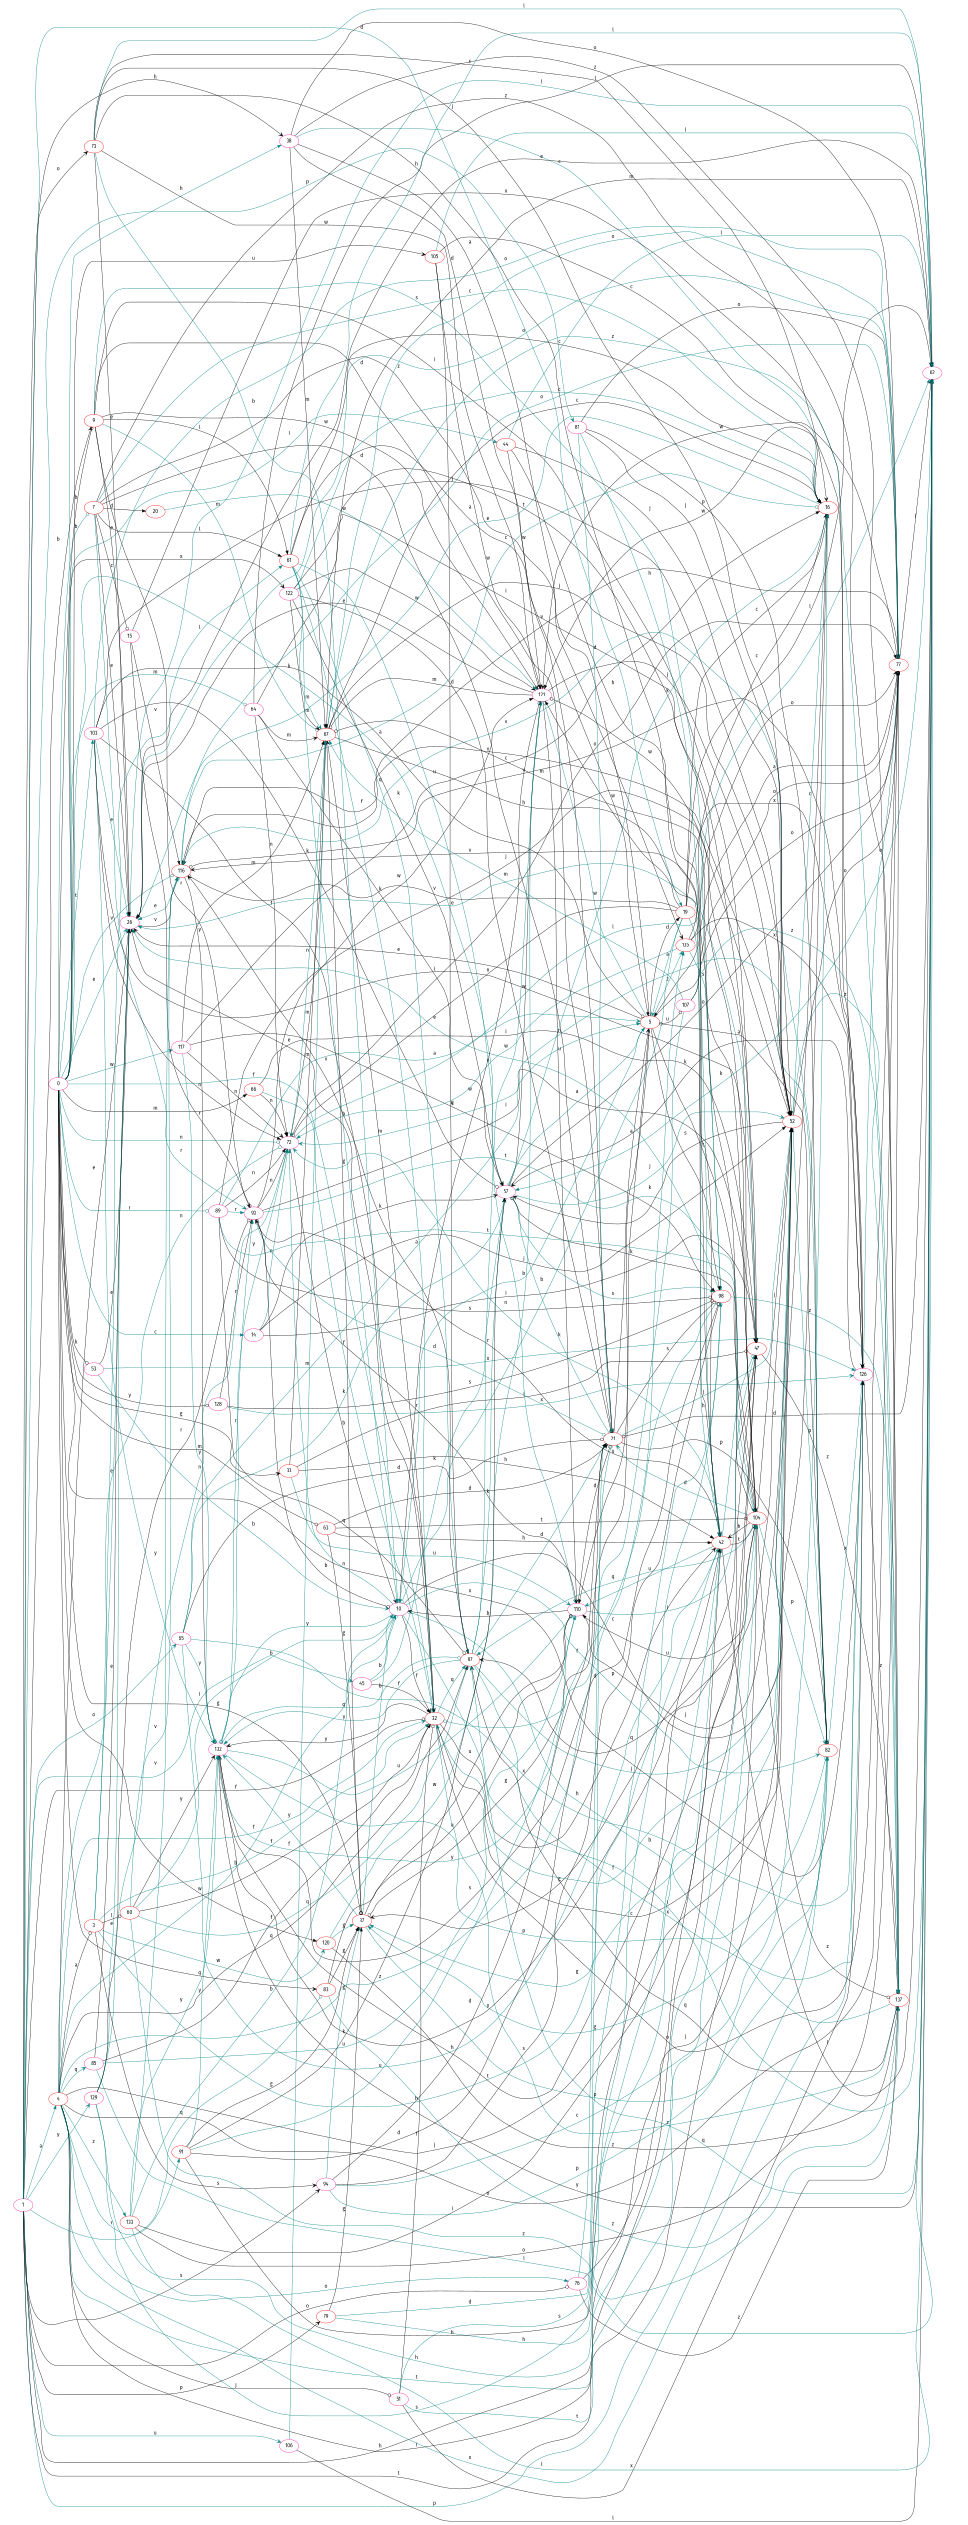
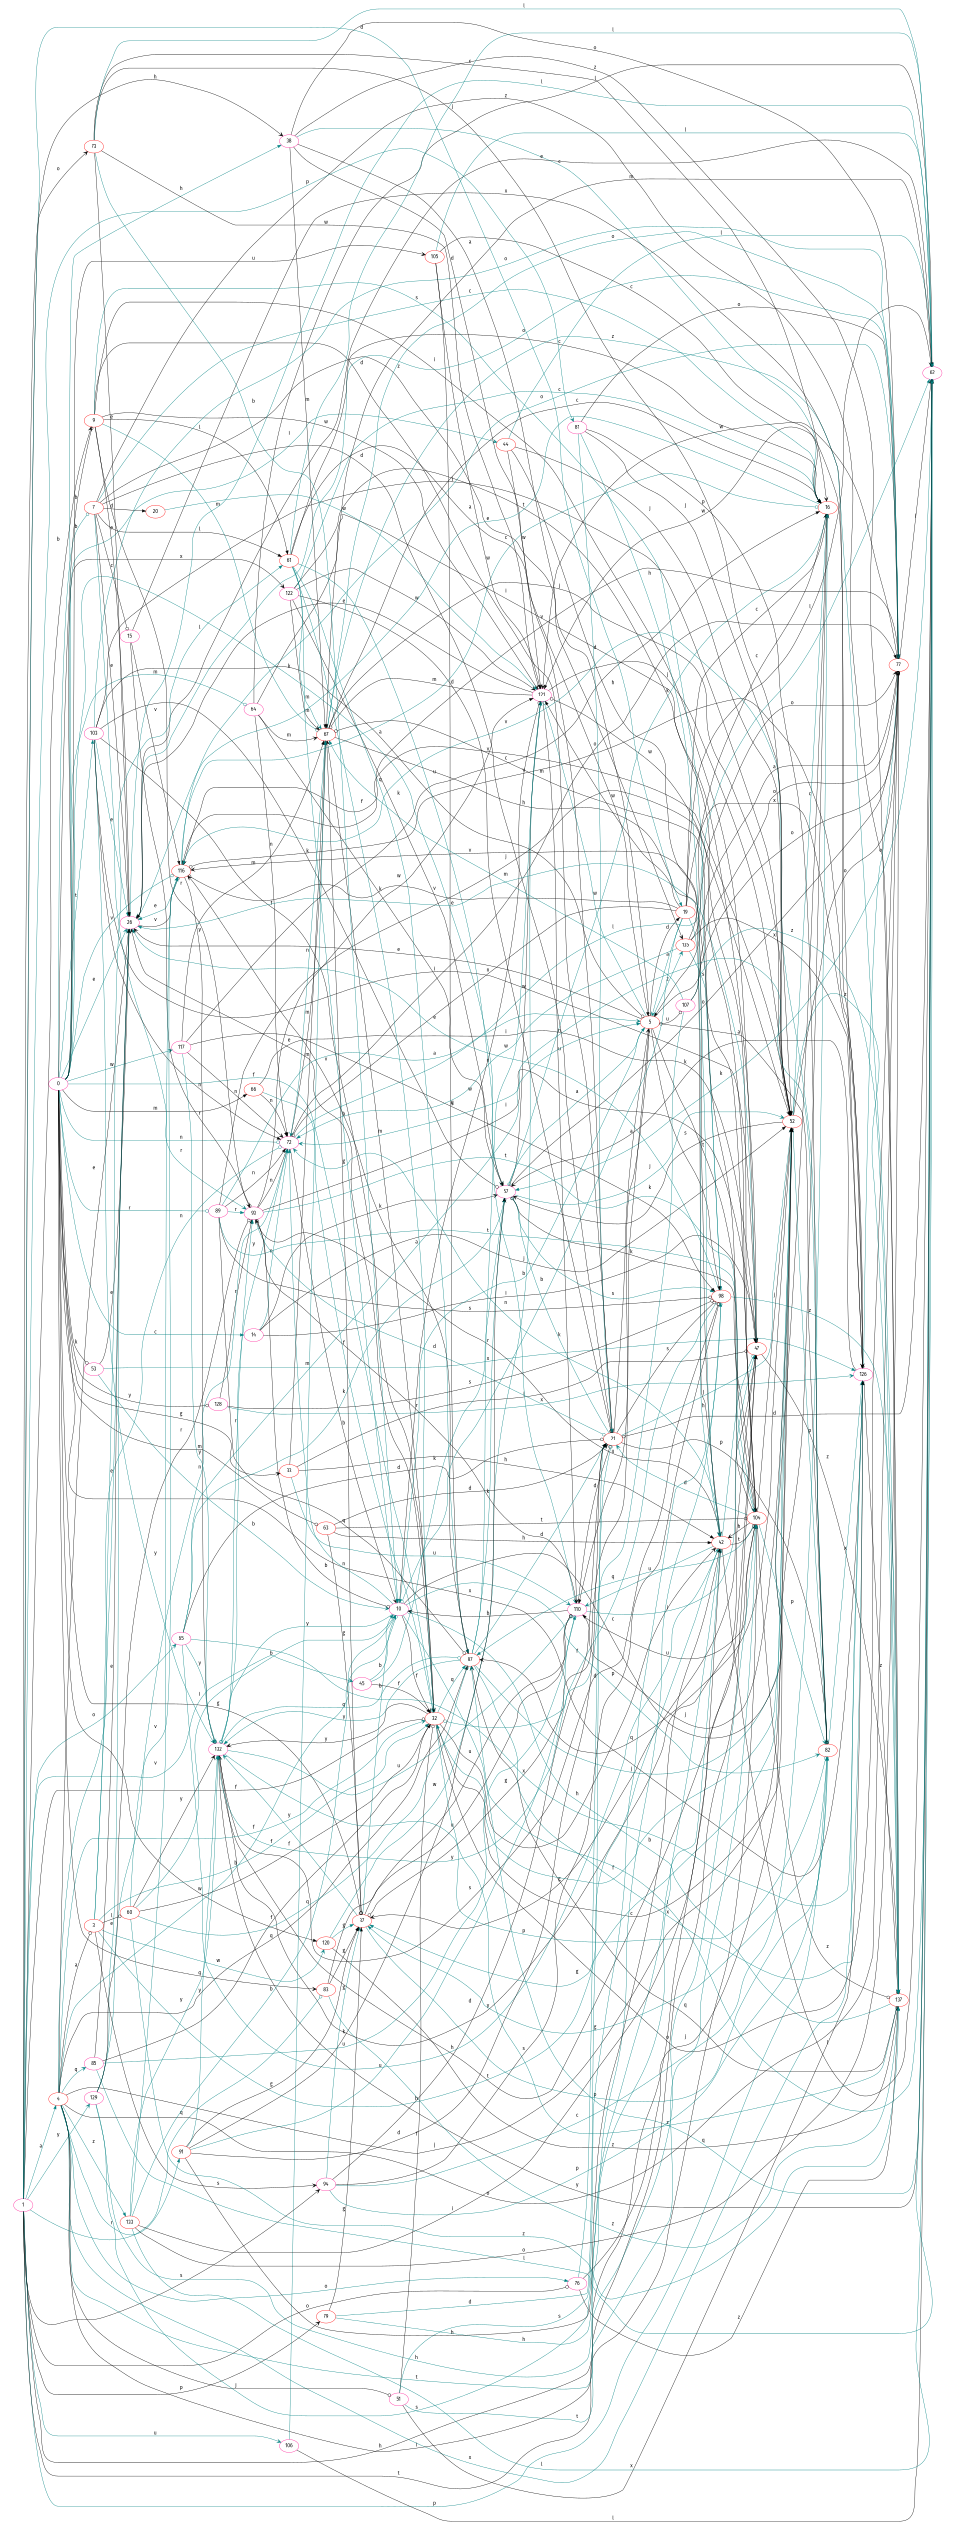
edge "73" -> "42": removed, label "h"
edge "4" -> "135": removed, label "z"
